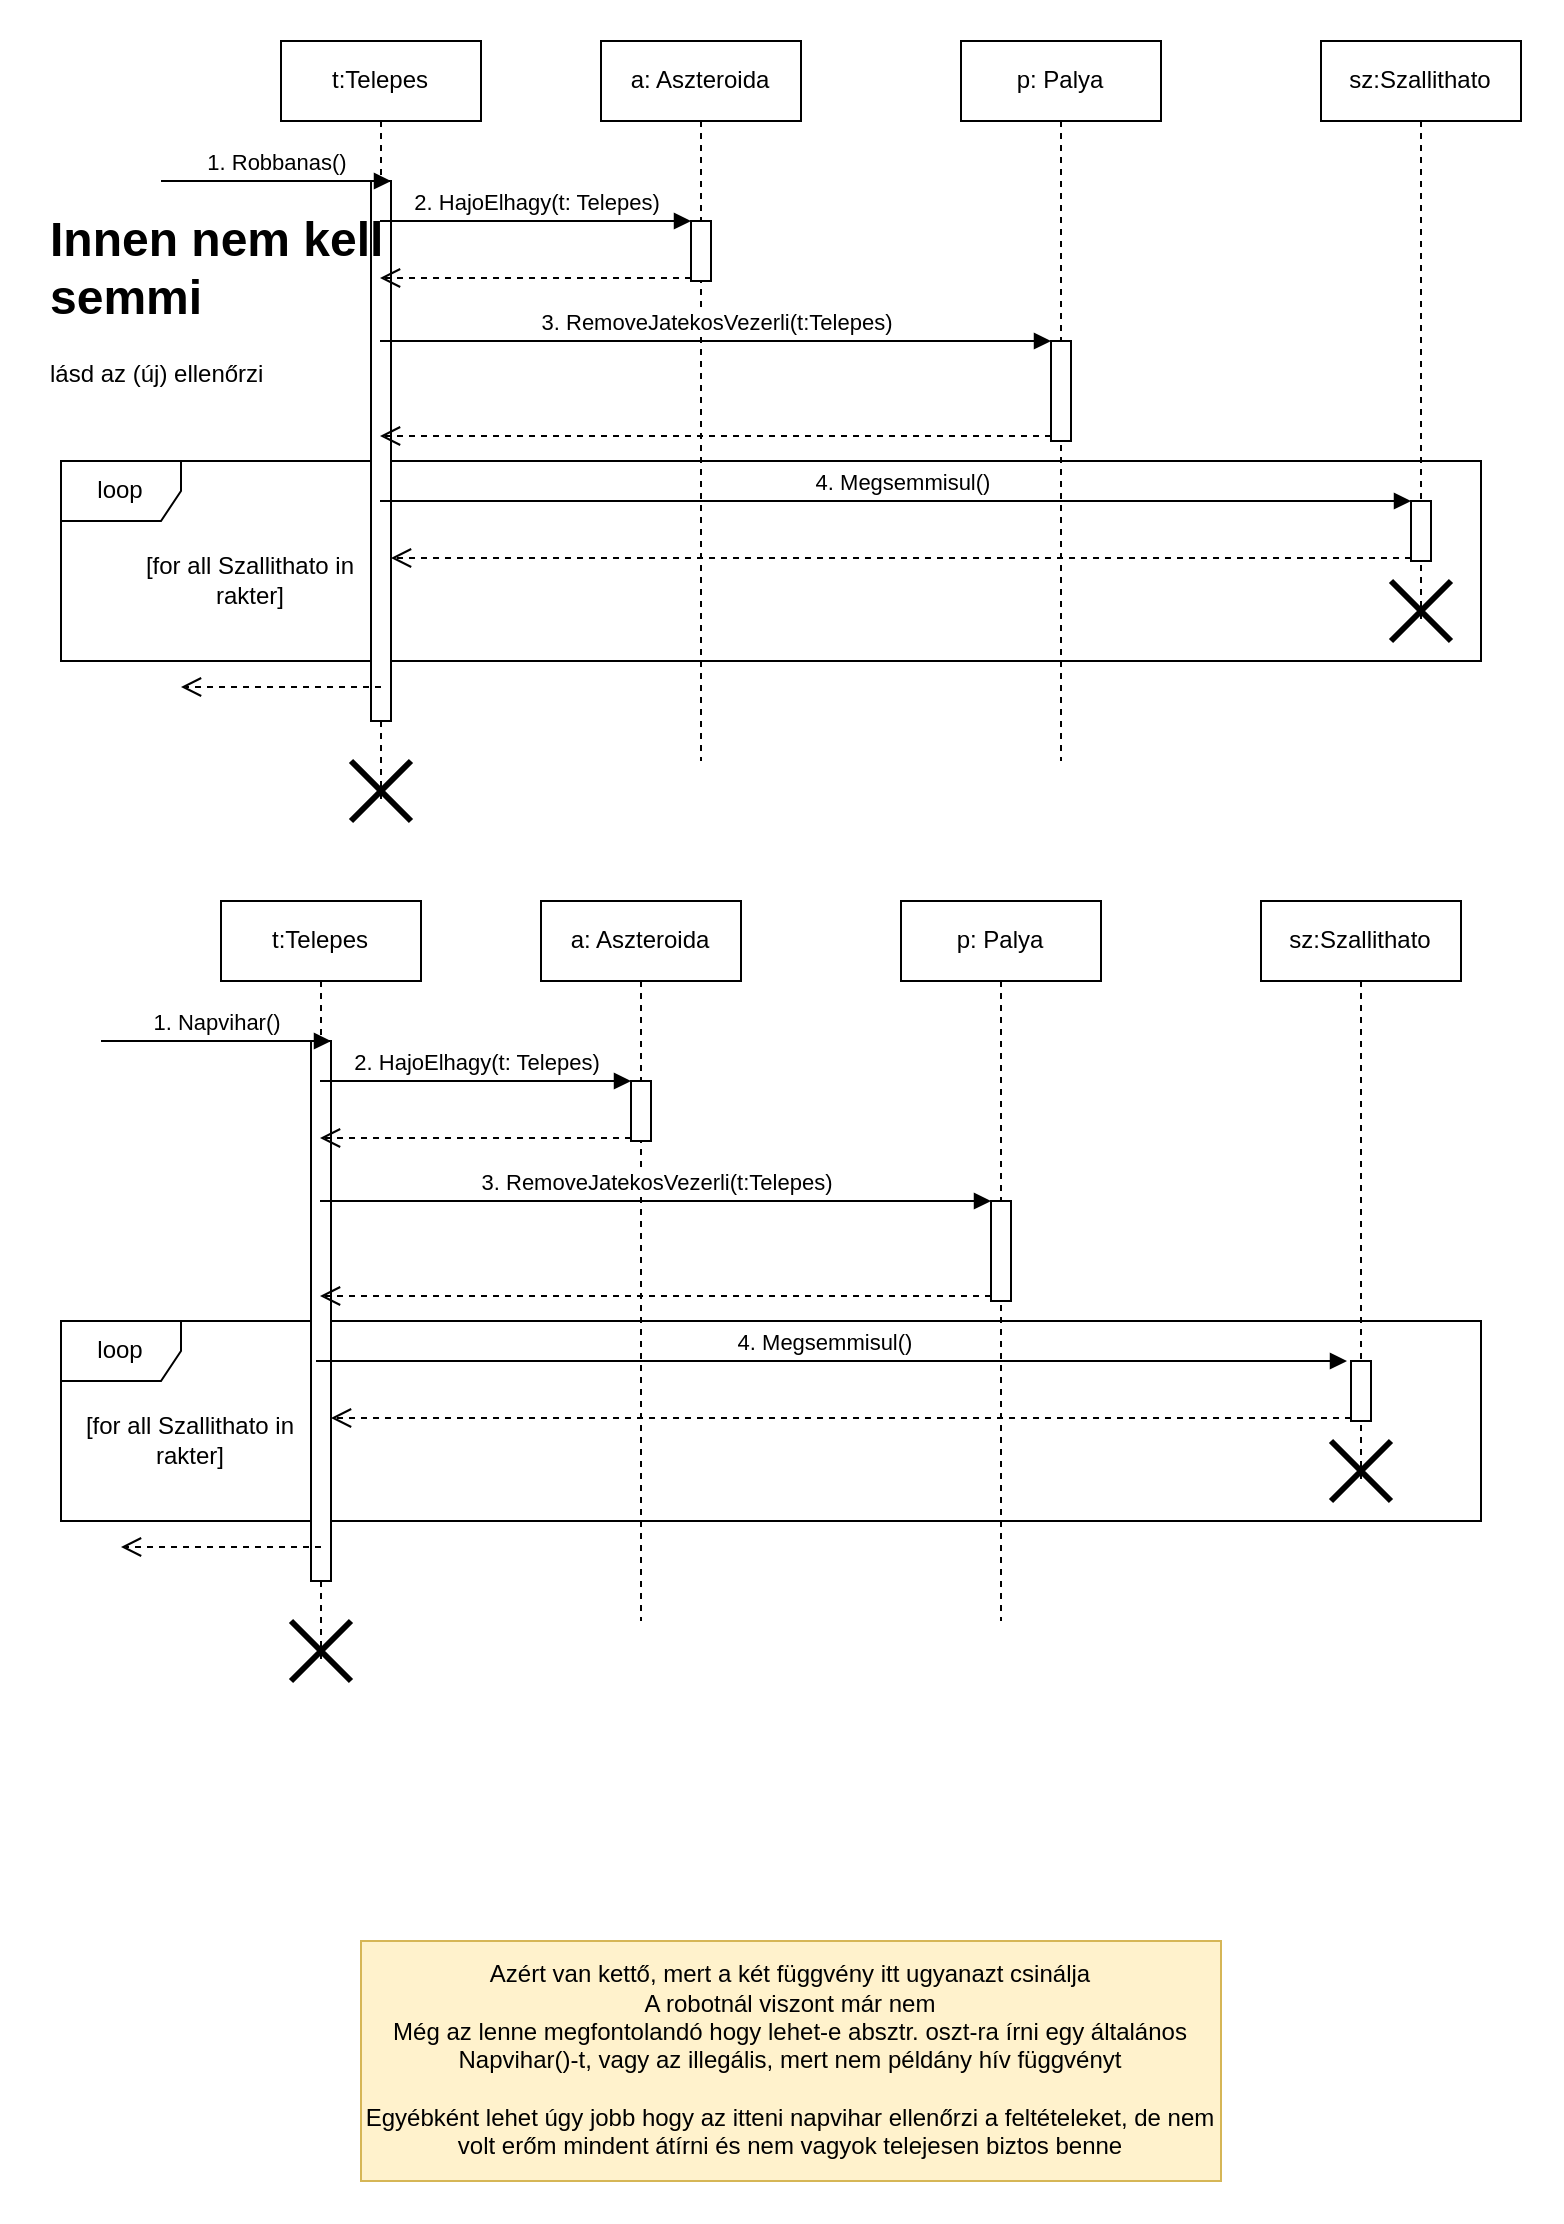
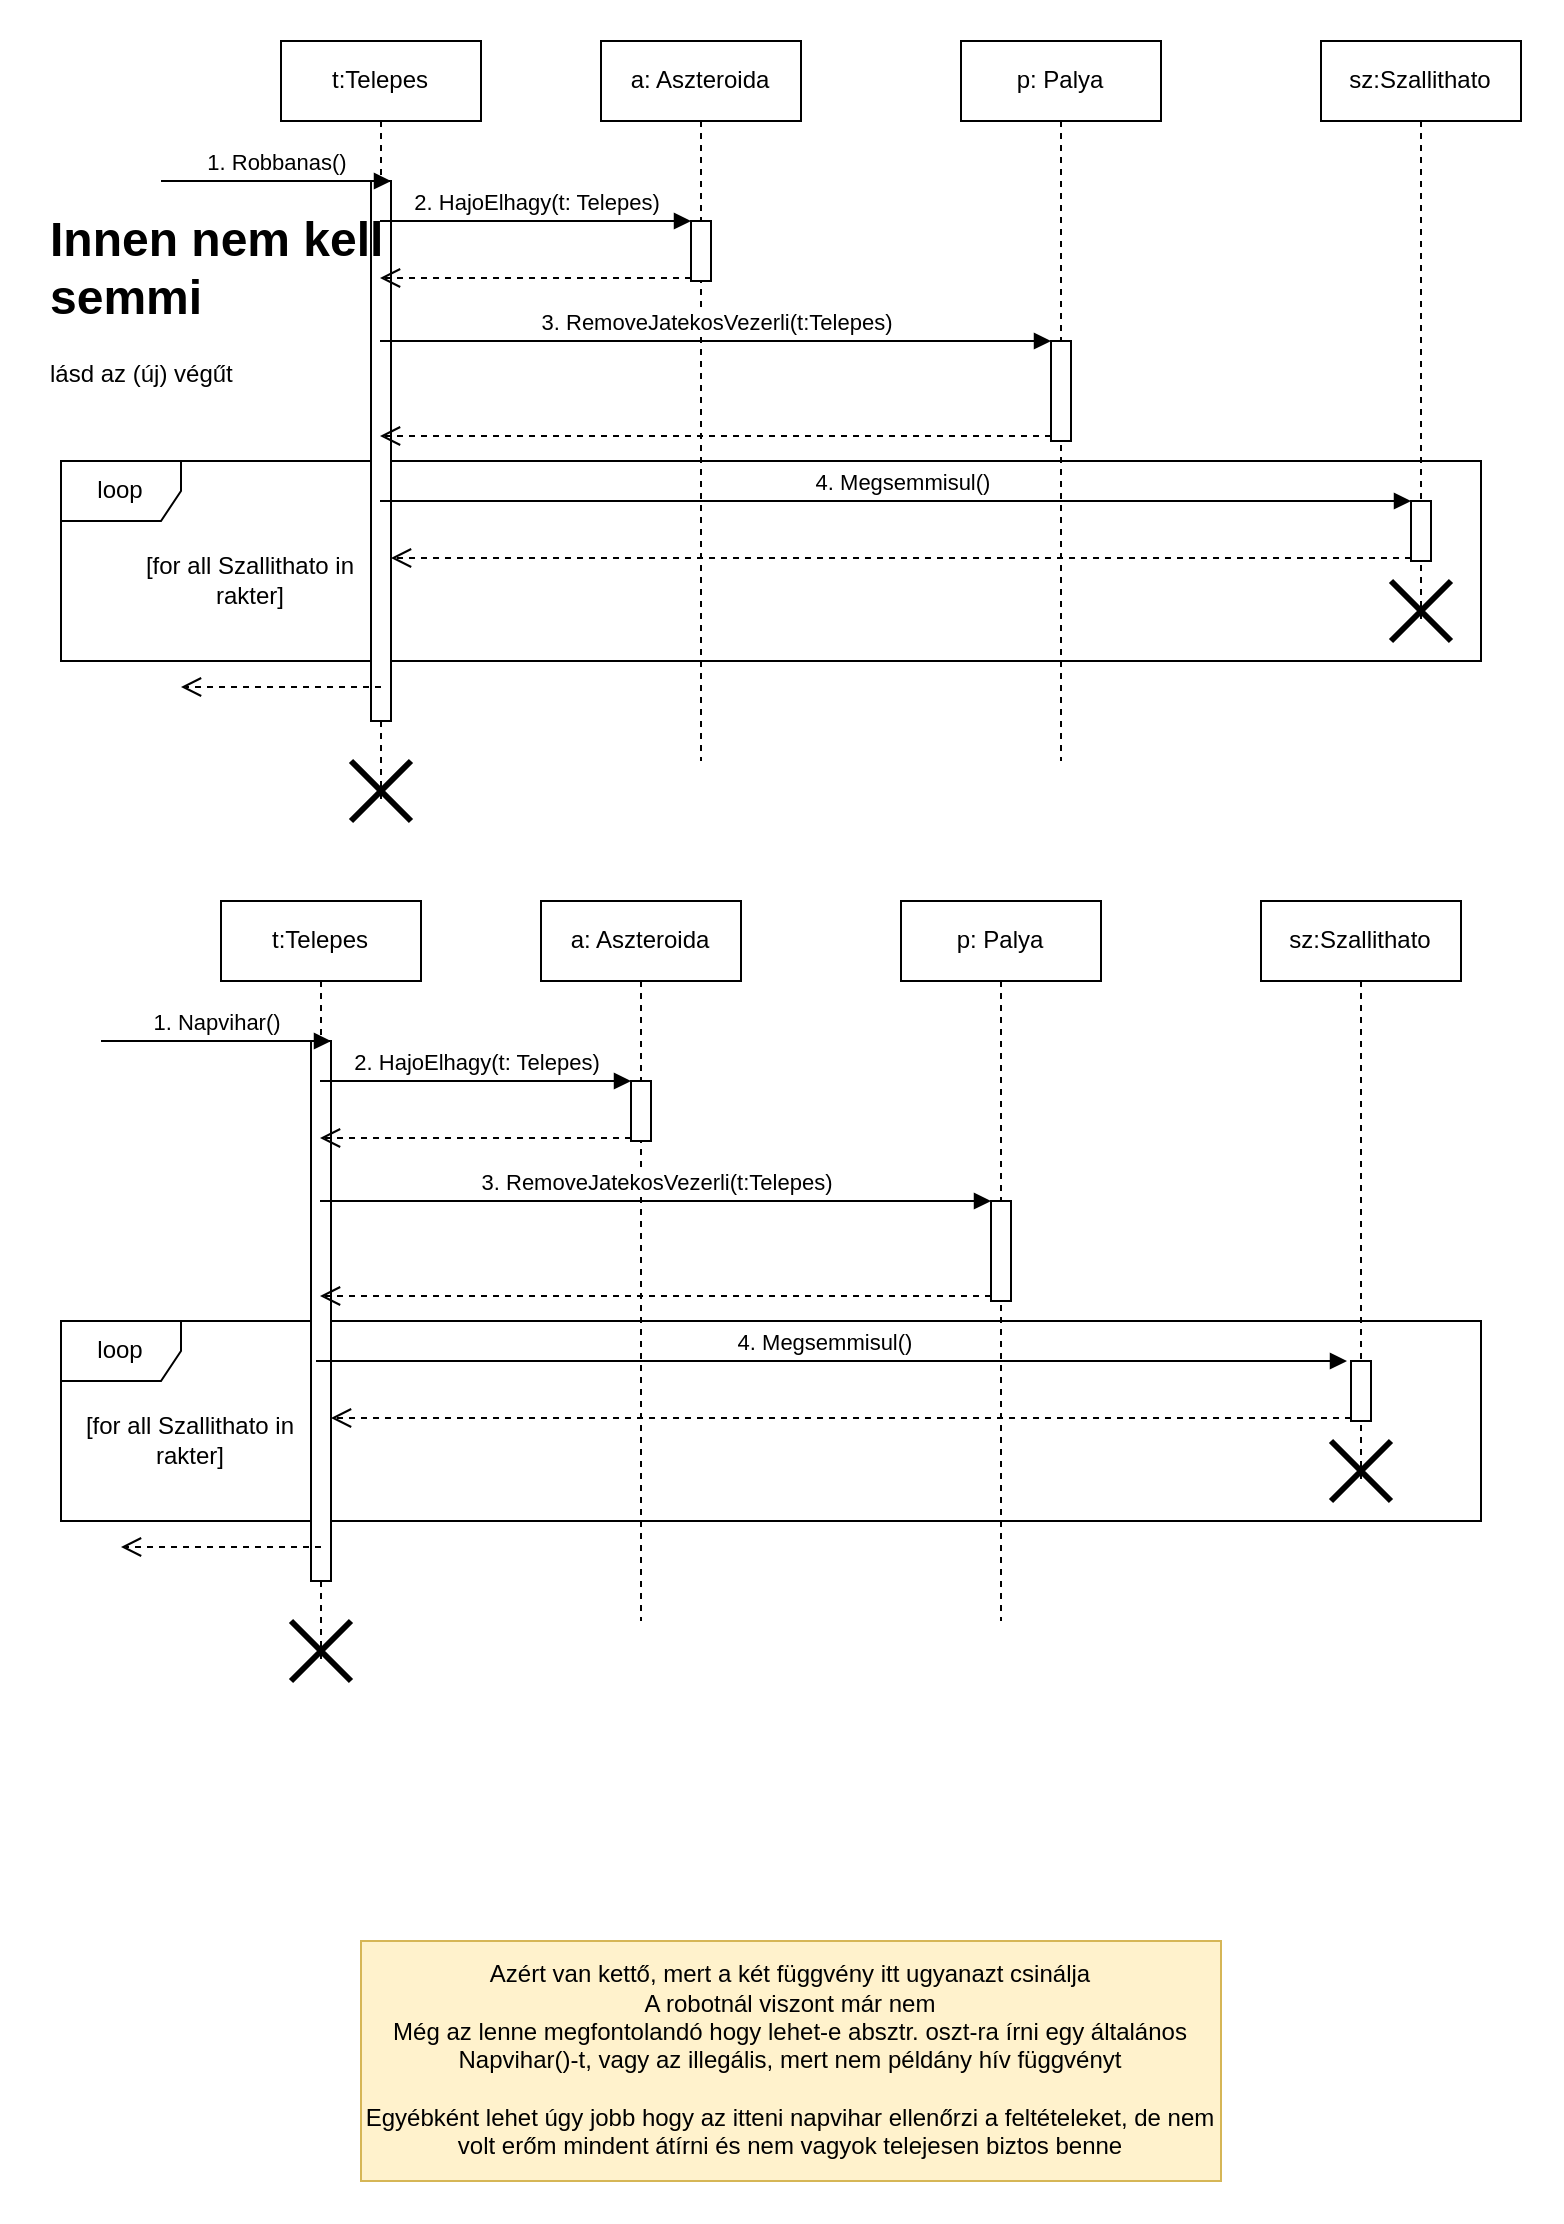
node "Innen nem kell semmi lásd az (új) ellenőrzi": label "Innen nem kell semmi lásd az (új) ellenőrzi" -> "Innen nem kell semmi lásd az (új) végűt"
